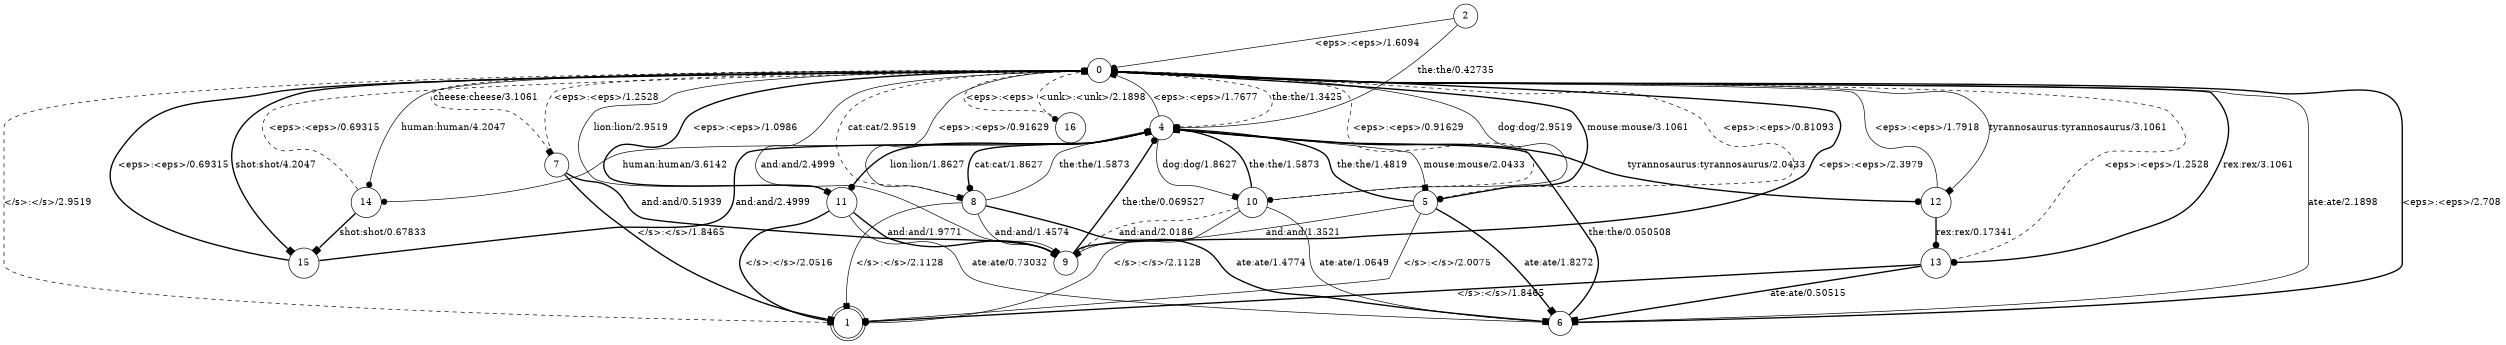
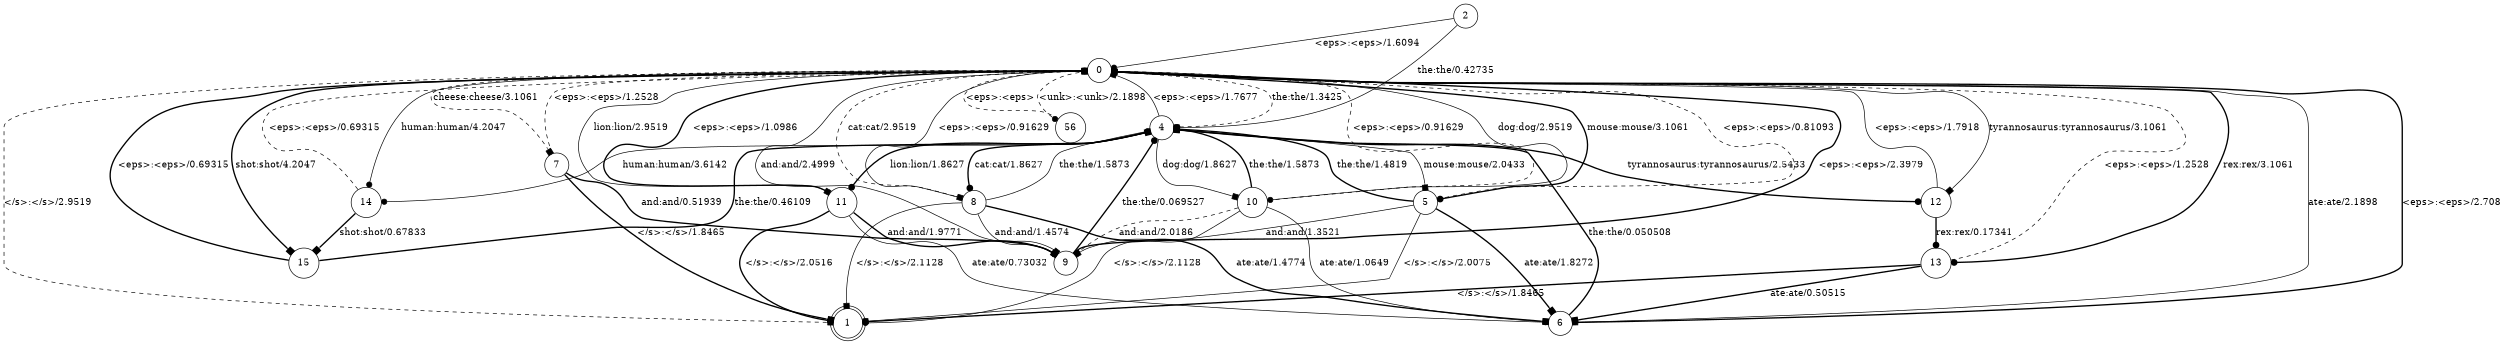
node "16": label "16" -> "56"
edge "4" -> "12": label "tyrannosaurus:tyrannosaurus/2.0433" -> "tyrannosaurus:tyrannosaurus/2.5433"
edge "15" -> "4": label "and:and/2.4999" -> "the:the/0.46109"
